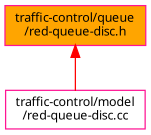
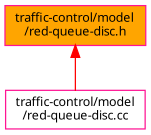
node "traffic-control/queue /red-queue-disc.h": label "traffic-control/queue /red-queue-disc.h" -> "traffic-control/model /red-queue-disc.h"
